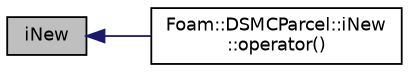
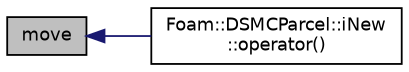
node "iNew": label "iNew" -> "move"
